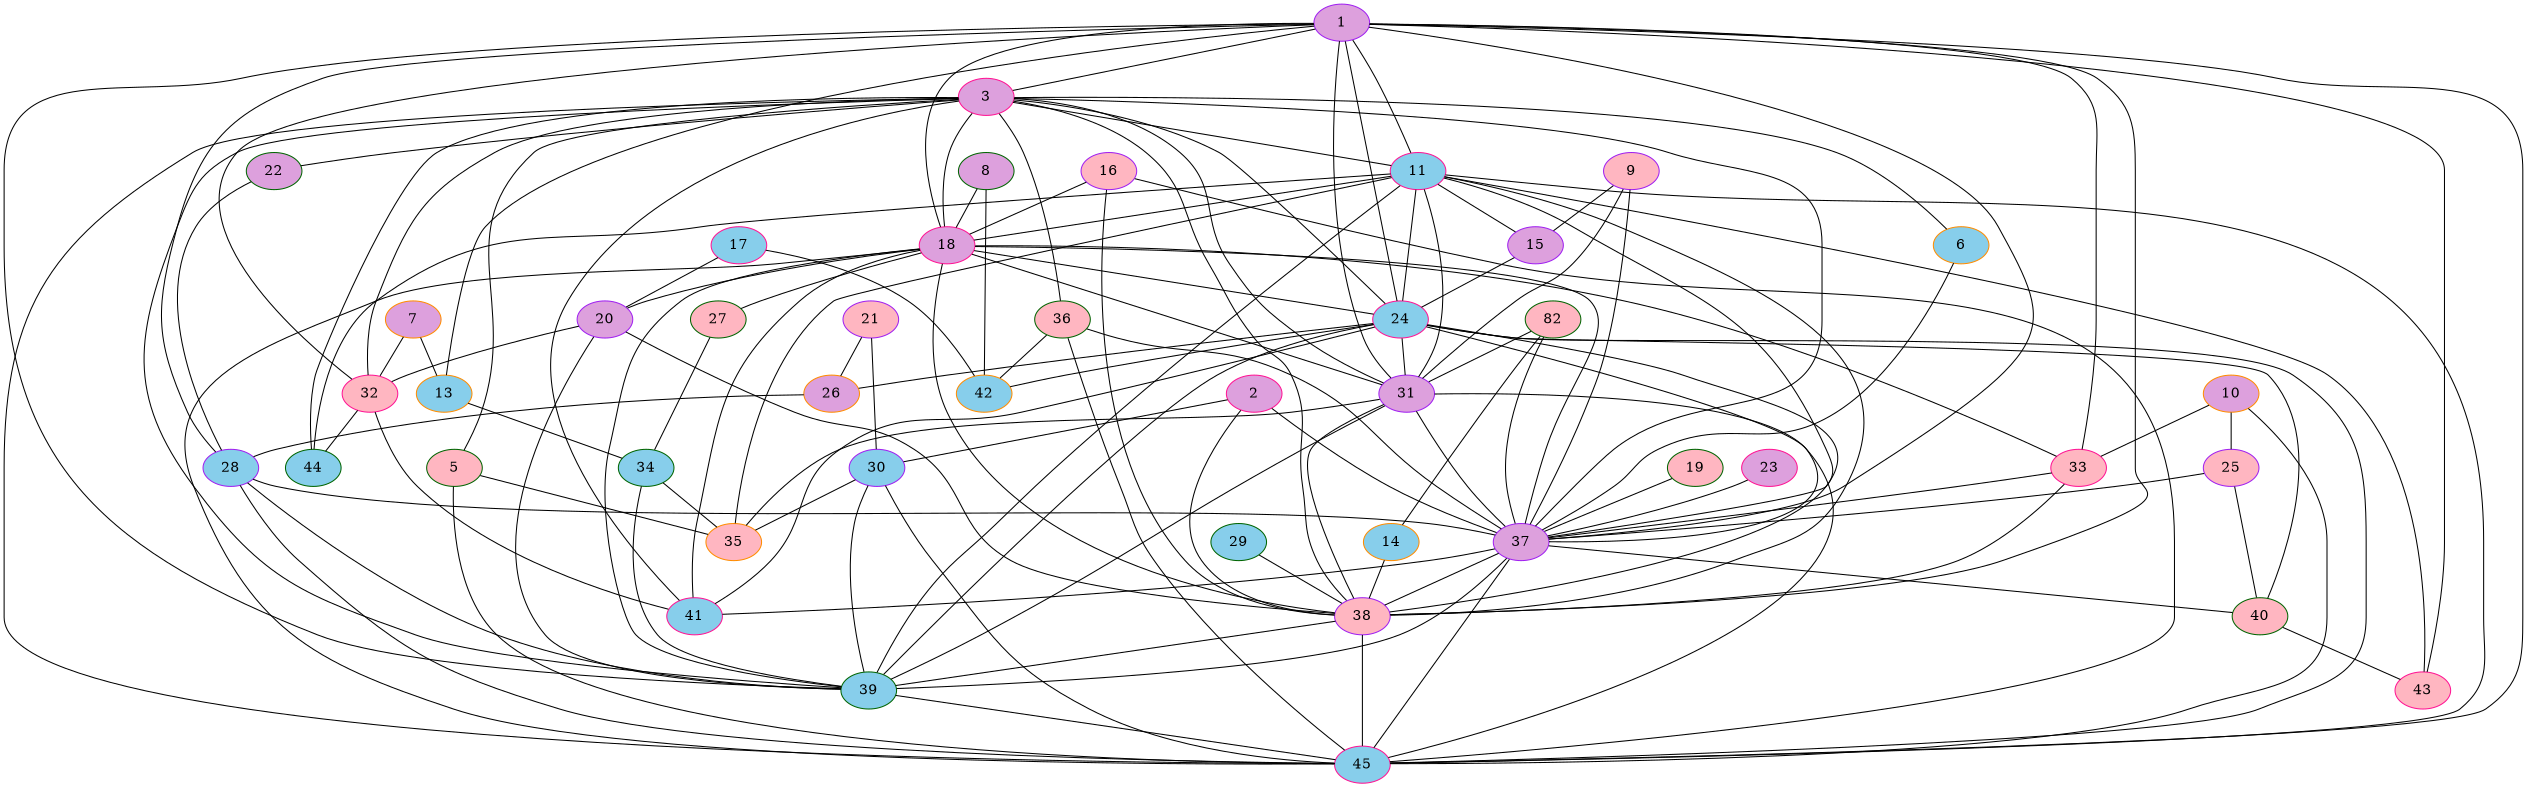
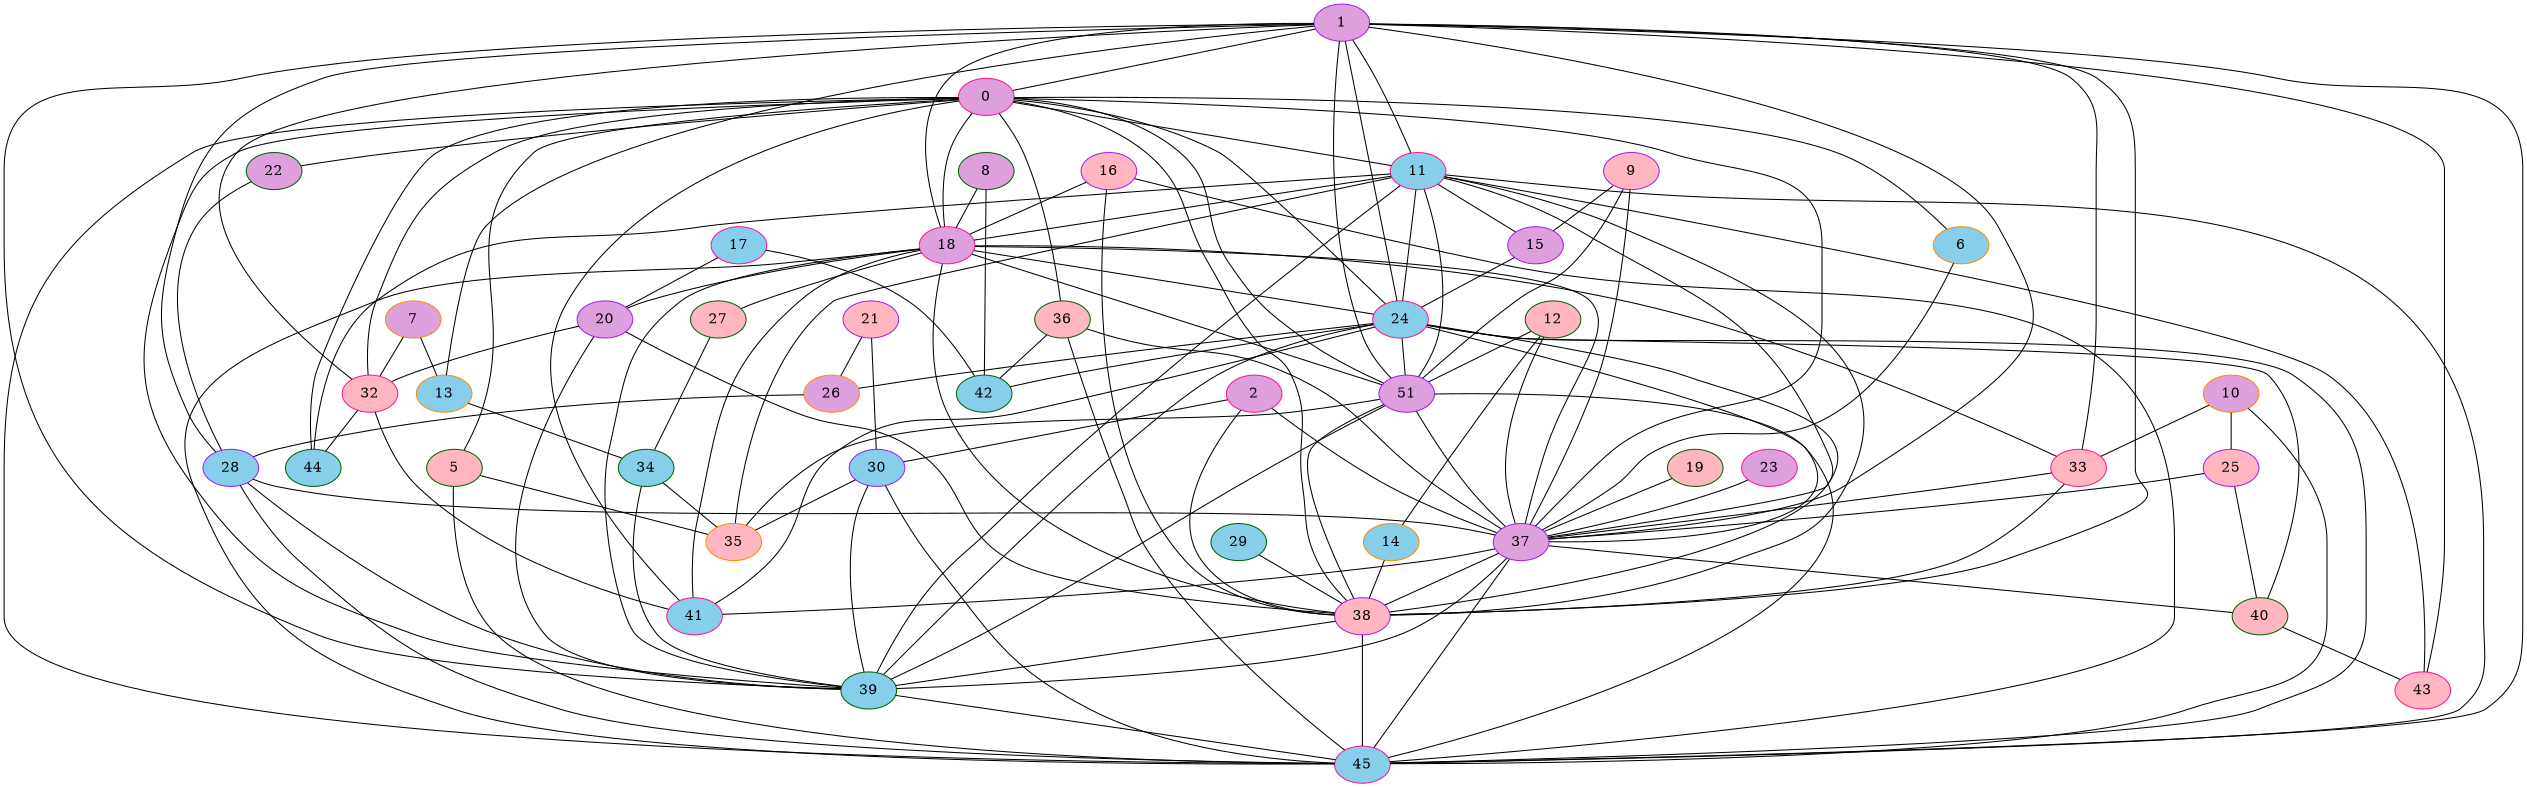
node "3": label "3" -> "0"
node "82": label "82" -> "12"
node "42": color darkorange -> darkgreen
node "31": label "31" -> "51"
